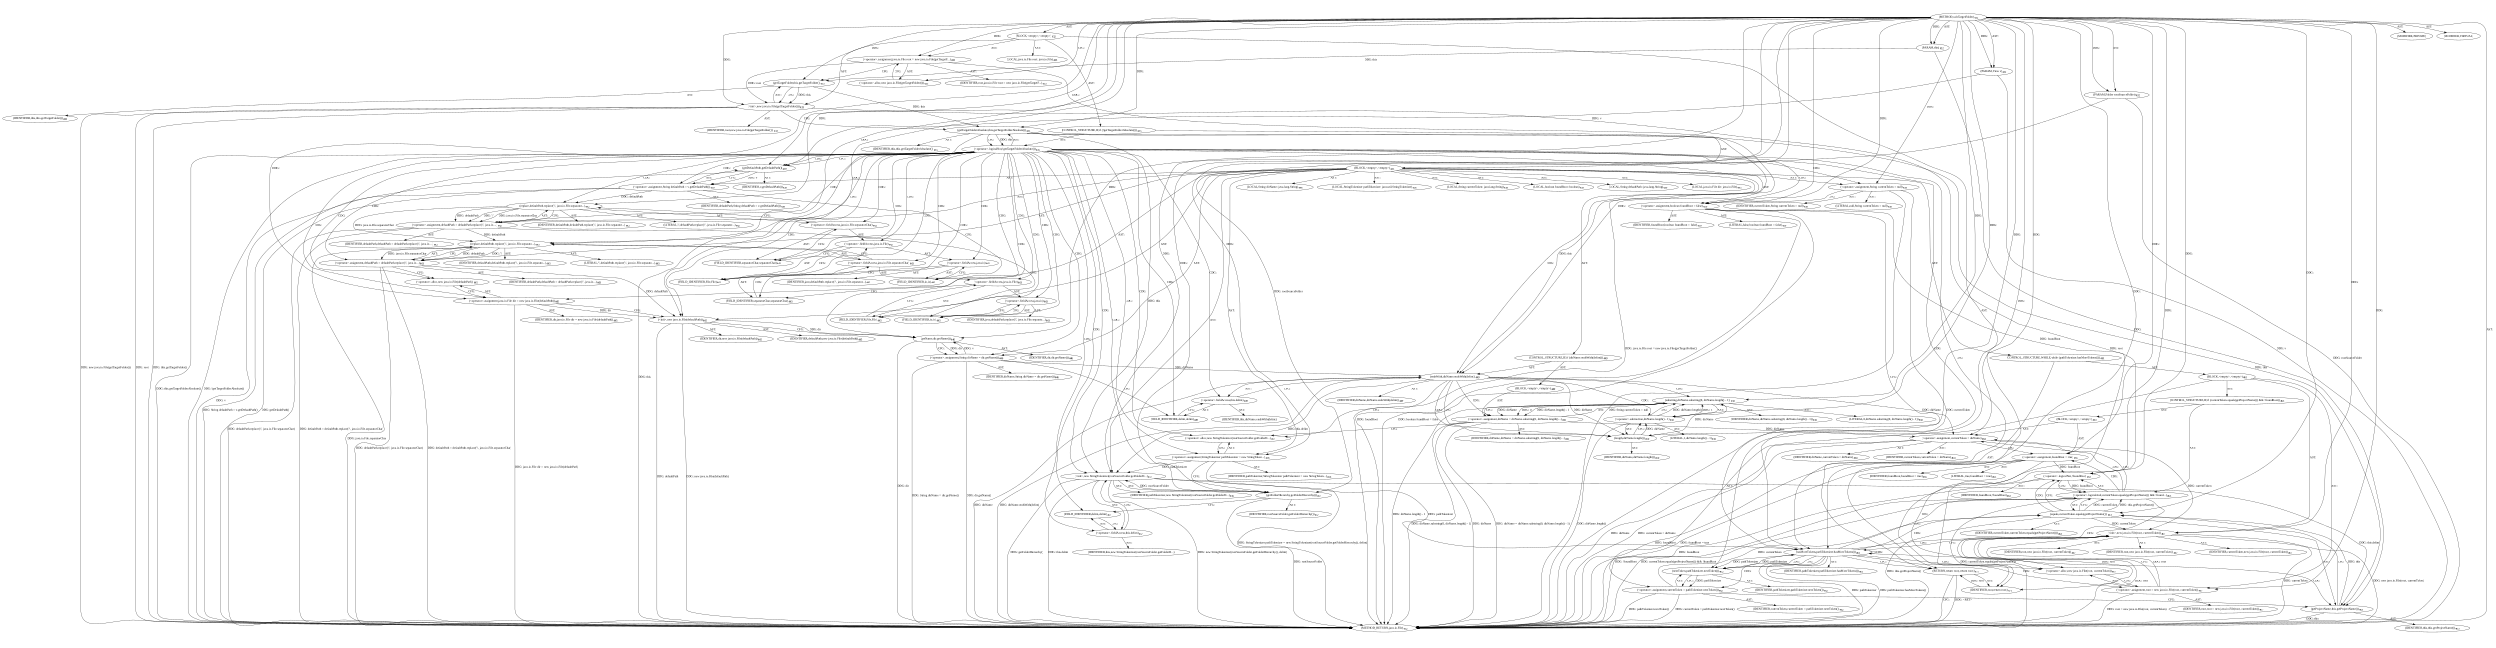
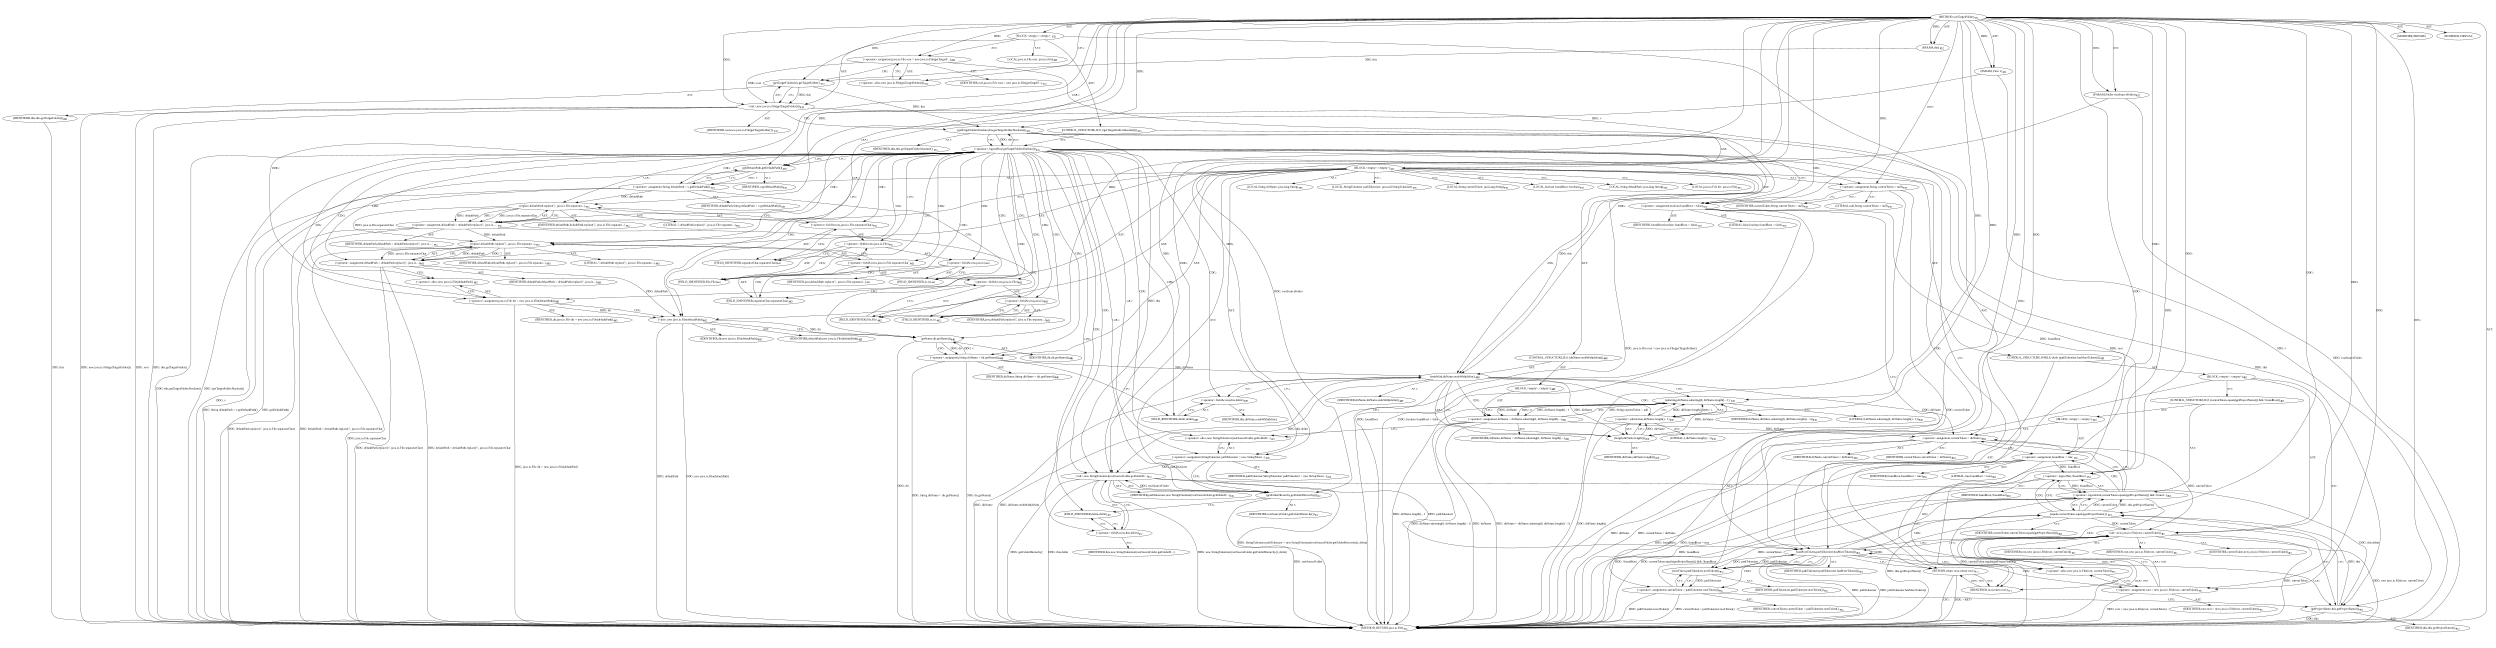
edge "(PARAM,this)" -> "(getProjectName,this.getProjectName())": now "(METHOD,calcTargetFolder)" -> "(getProjectName,this.getProjectName())"
edge "(getTargetFolderAbsolute,this.getTargetFolderAbsolute())" -> "(METHOD_RETURN,java.io.File)": now "(IDENTIFIER,this,this.getTargetFolder())" -> "(METHOD_RETURN,java.io.File)"
